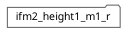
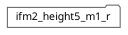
node "ifm2_height1_m1_r": label "ifm2_height1_m1_r" -> "ifm2_height5_m1_r"
